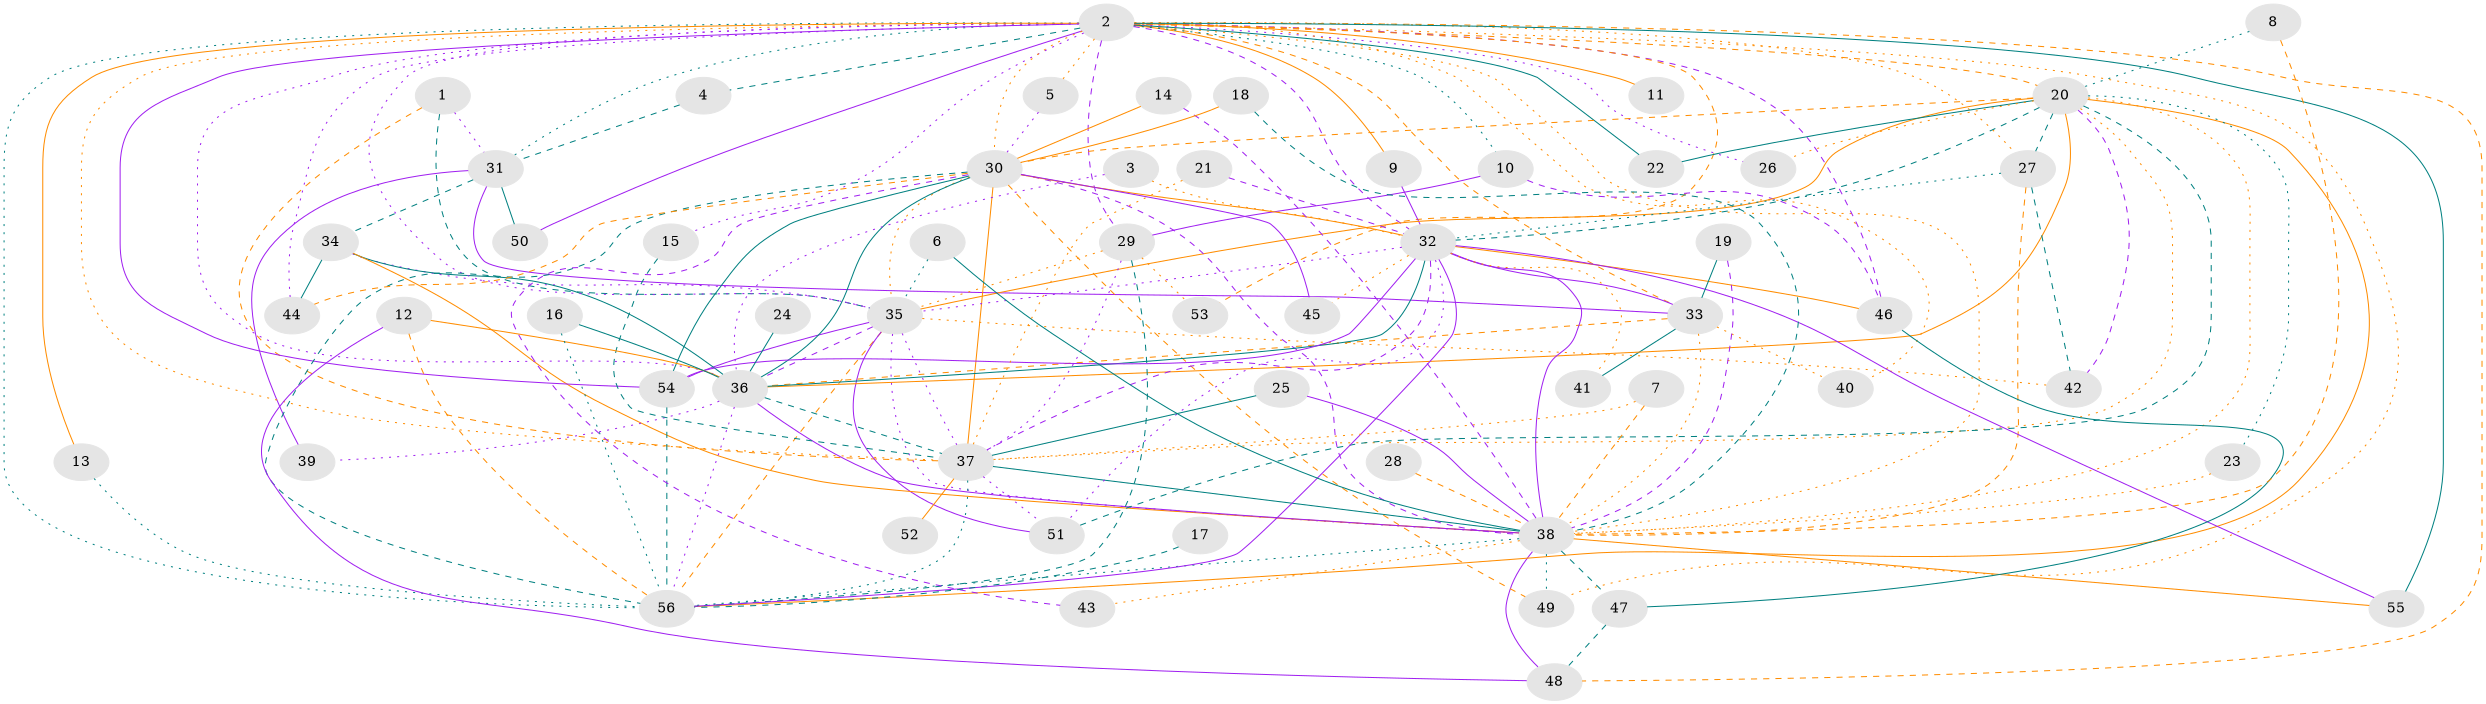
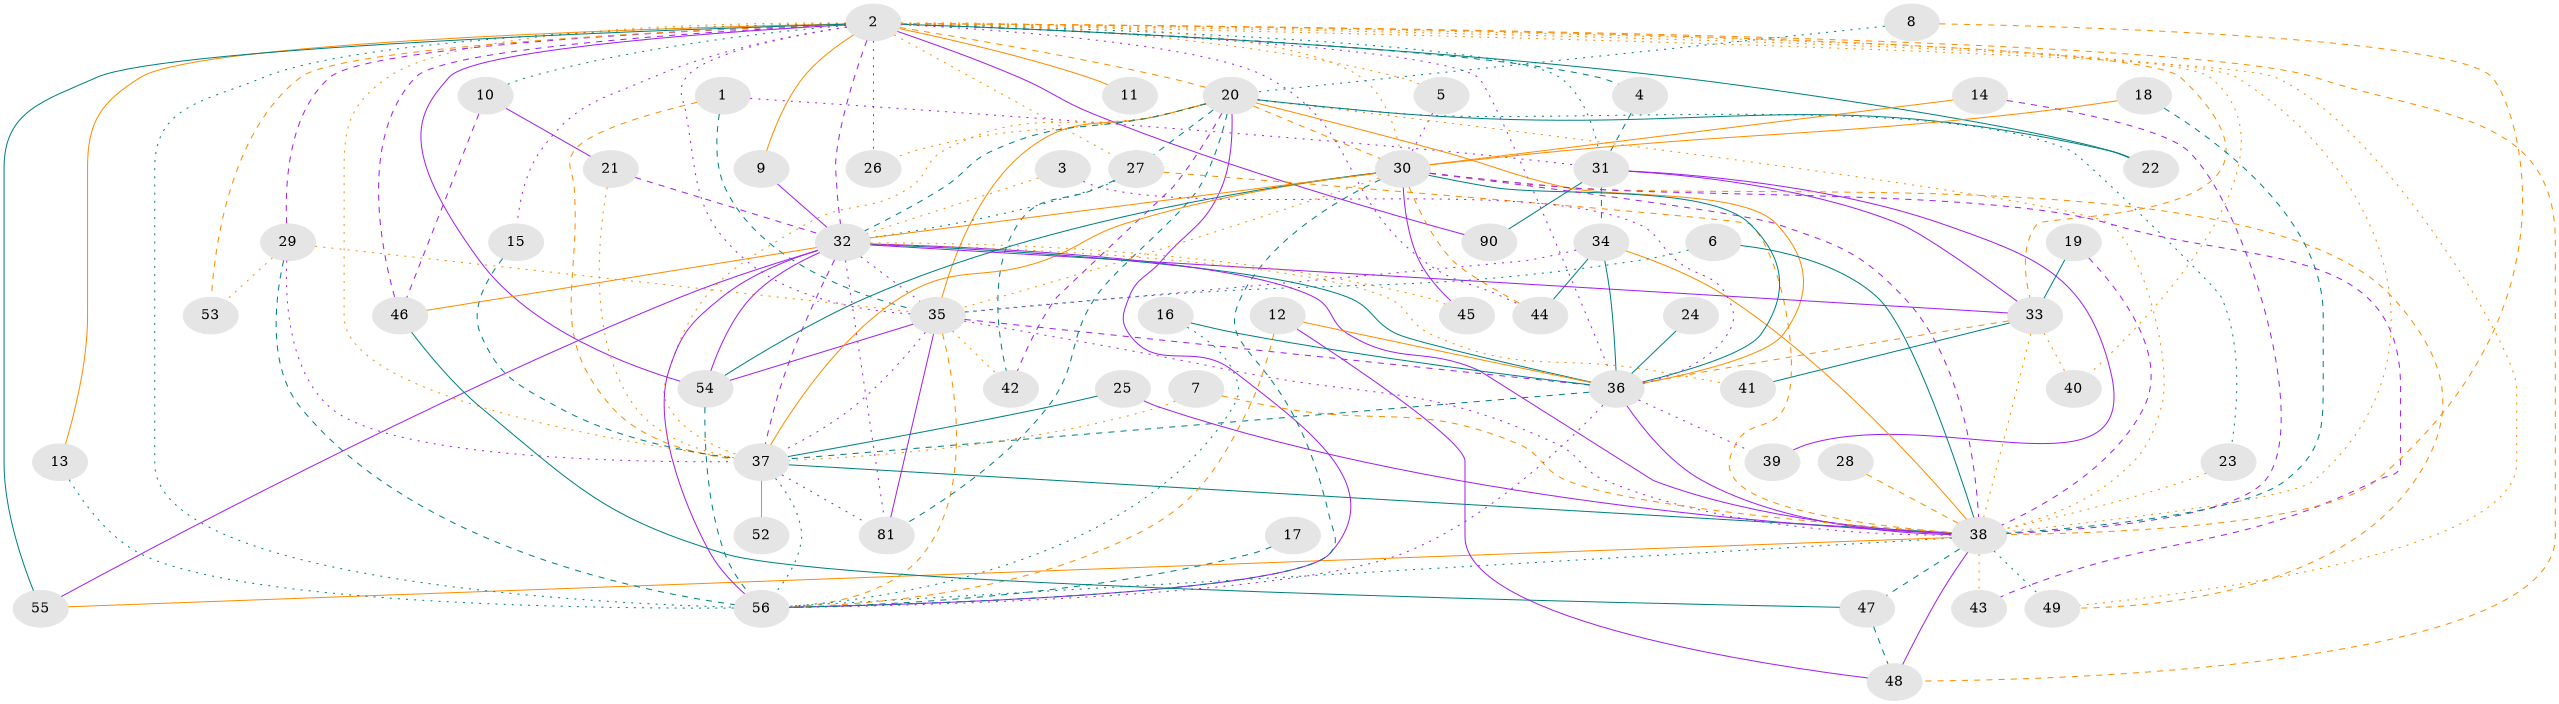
edge "10" -- "29": now "10" -- "21"
node "50": label "50" -> "90"
node "51": label "51" -> "81"
edge "20" -- "56": color darkorange -> purple
